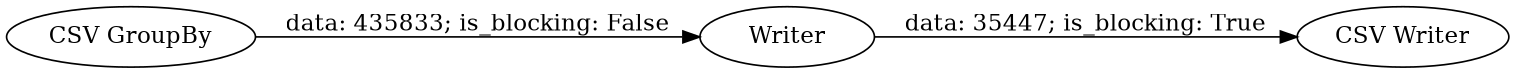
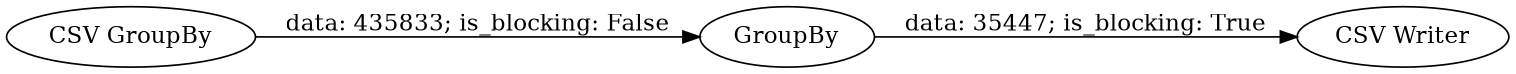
node "Writer": label "Writer" -> "GroupBy"
